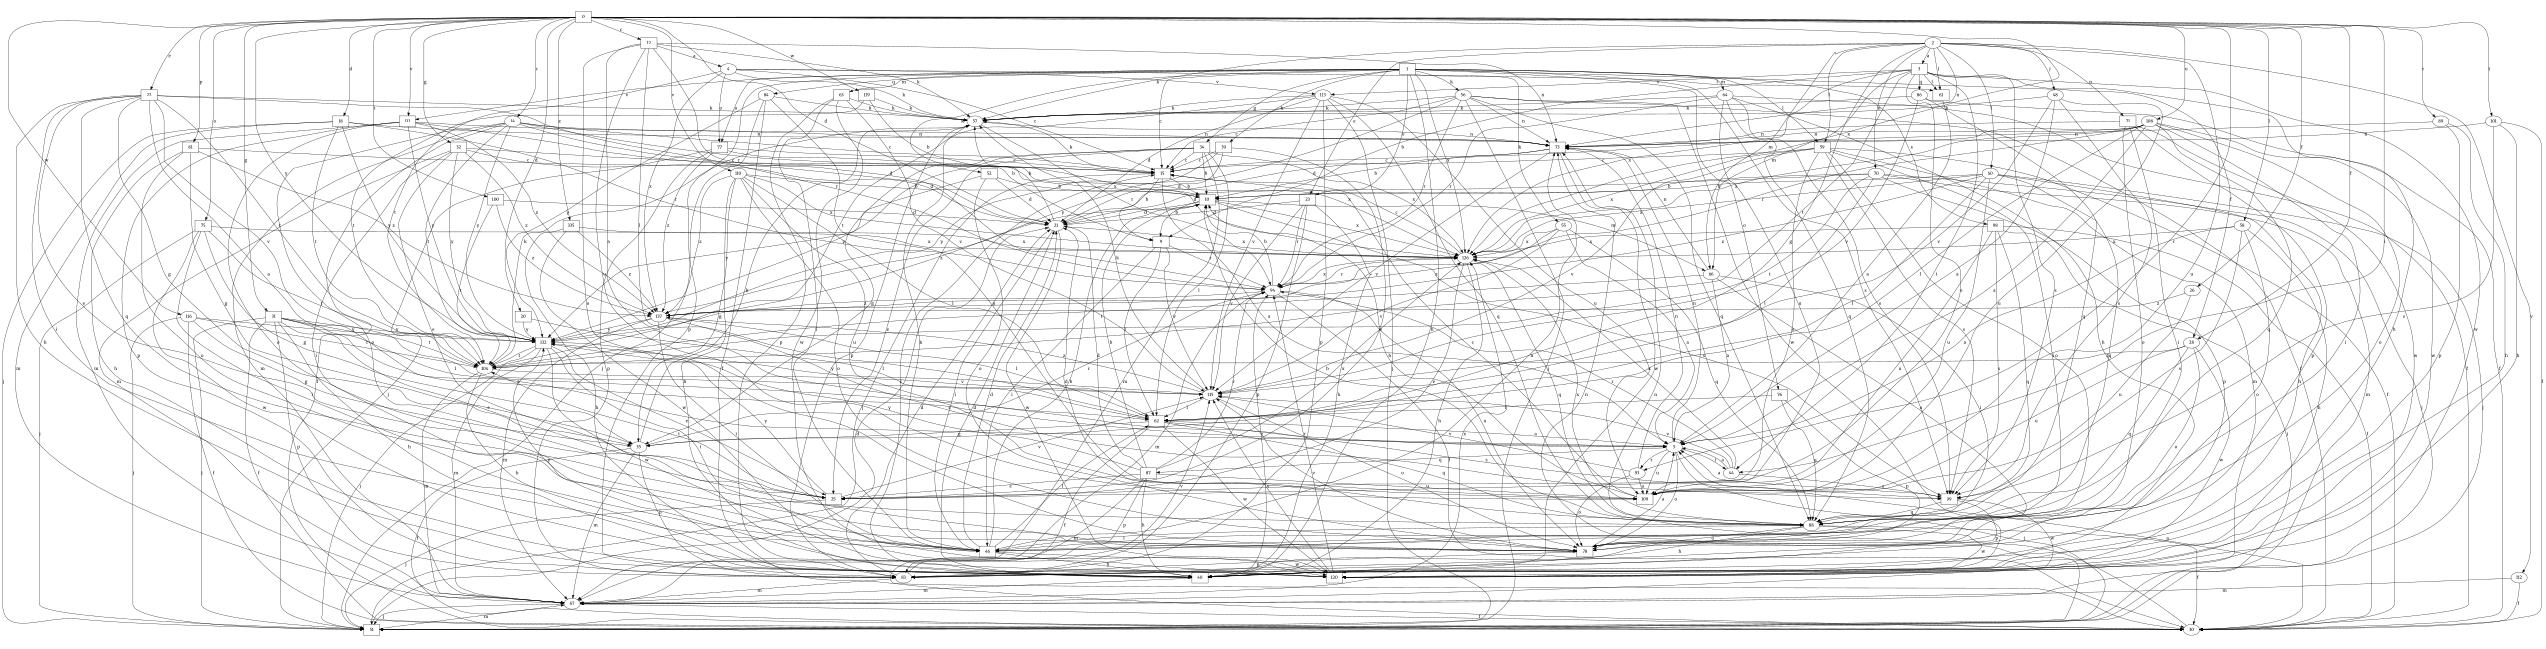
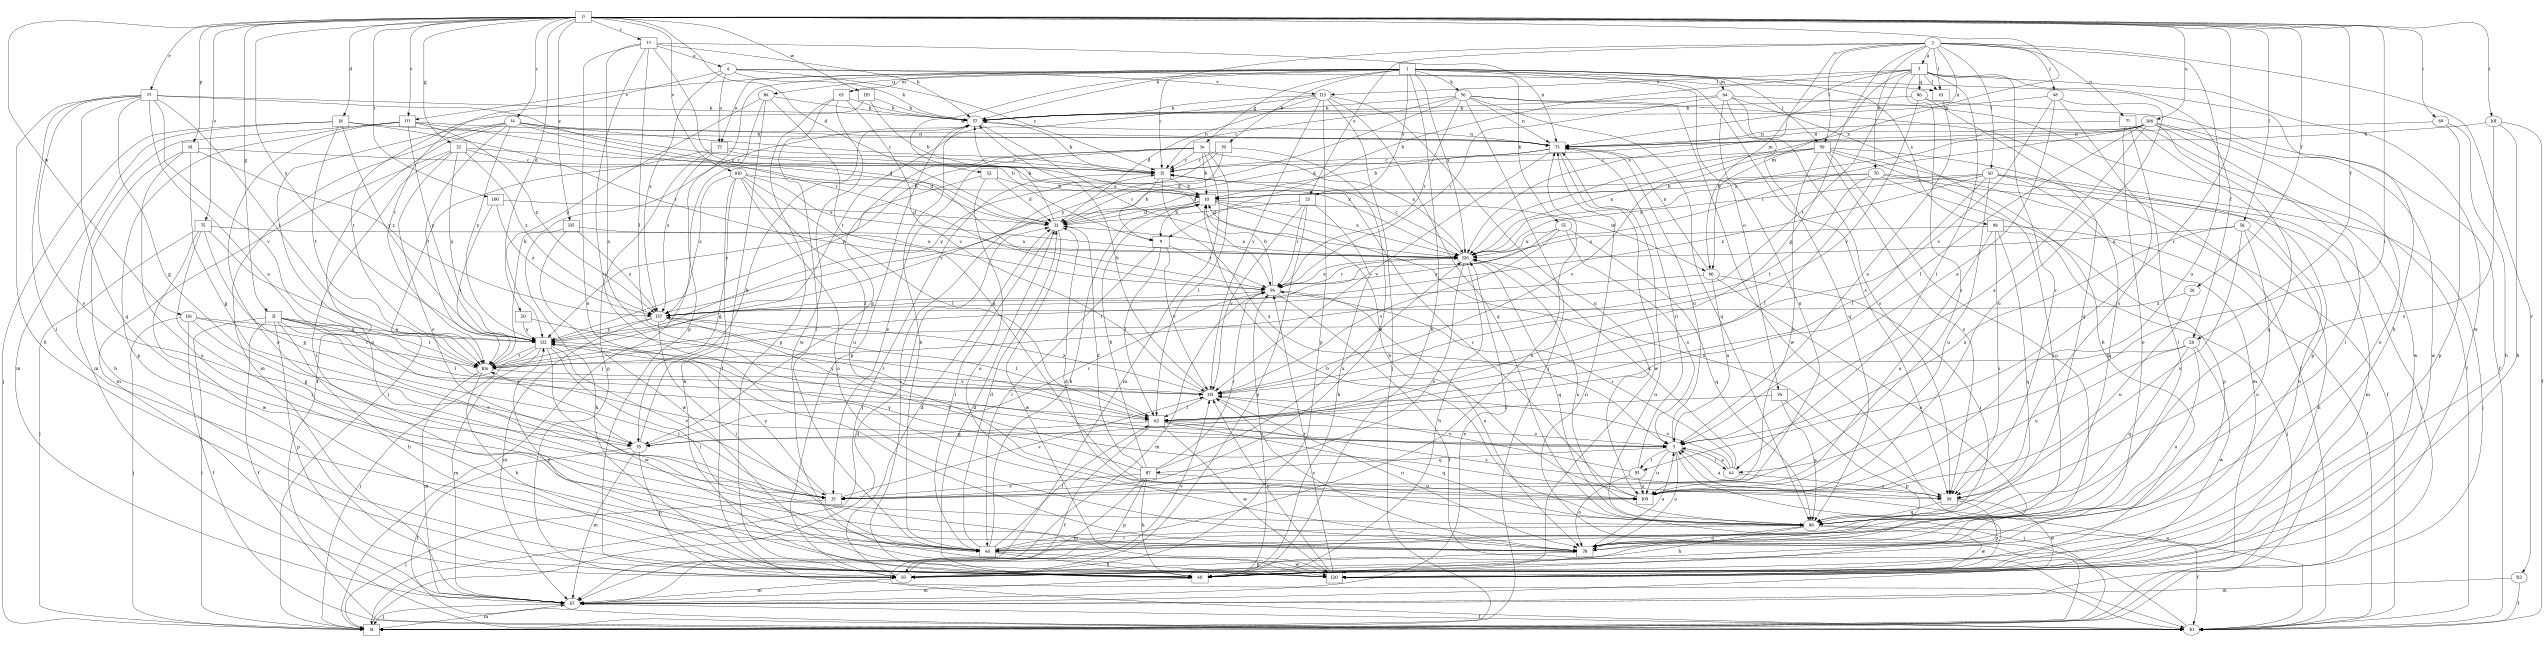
node "110": label "110" -> "810"
